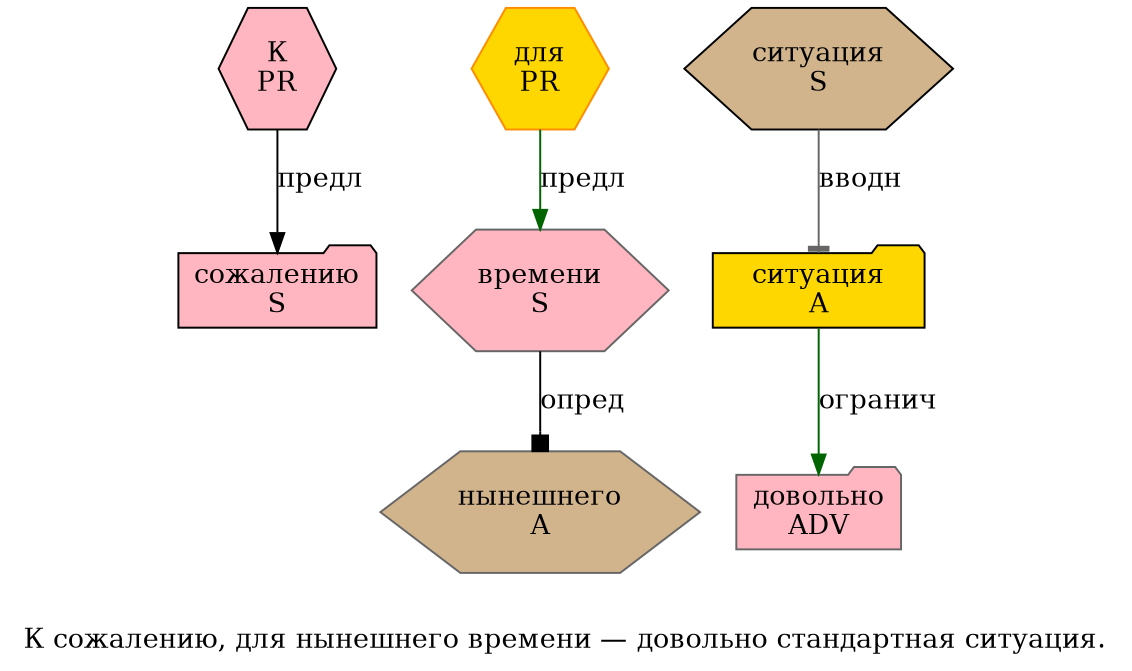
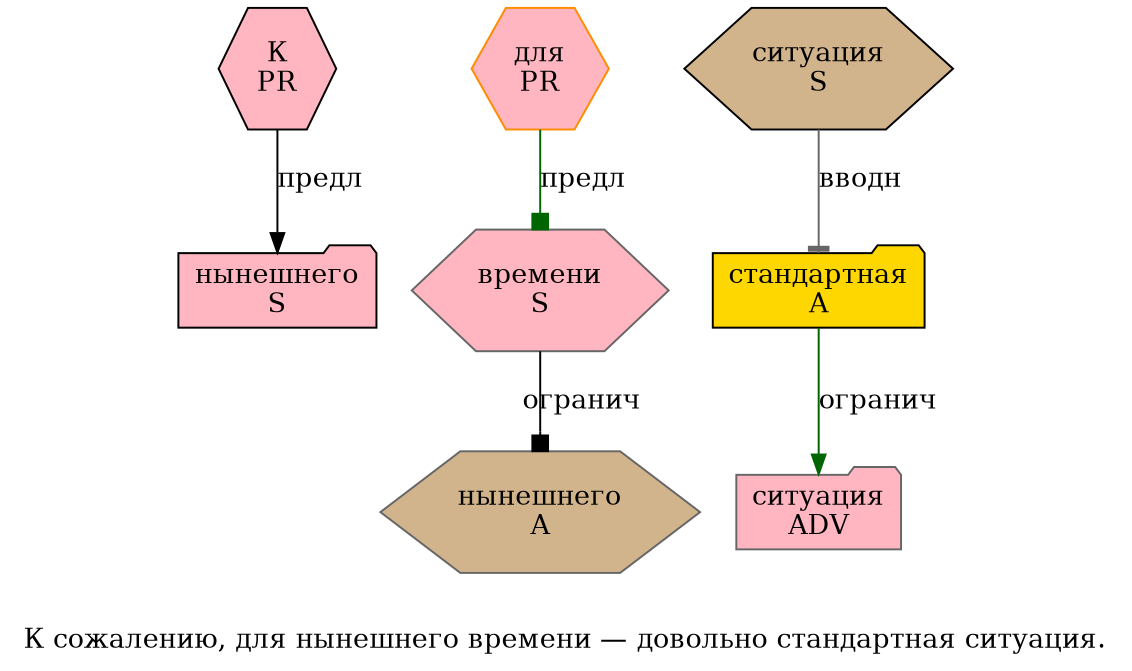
node "для PR": fillcolor gold -> lightpink
edge "для PR" -> "времени S": arrowhead normal -> box
node "сожалению S": label "сожалению S" -> "нынешнего S"
node "ситуация A": label "ситуация A" -> "стандартная A"
edge "времени S" -> "нынешнего A": label "опред" -> "огранич"
node "довольно ADV": label "довольно ADV" -> "ситуация ADV"
